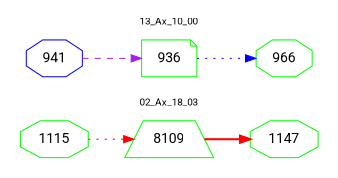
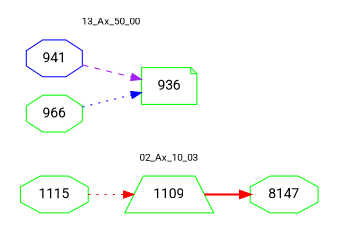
cluster "13_Ax_10_00": label "13_Ax_10_00" -> "13_Ax_50_00"
edge "936" -> "966": reversed
cluster "02_Ax_18_03": label "02_Ax_18_03" -> "02_Ax_10_03"
node "8109": label "8109" -> "1109"
node "1147": label "1147" -> "8147"
